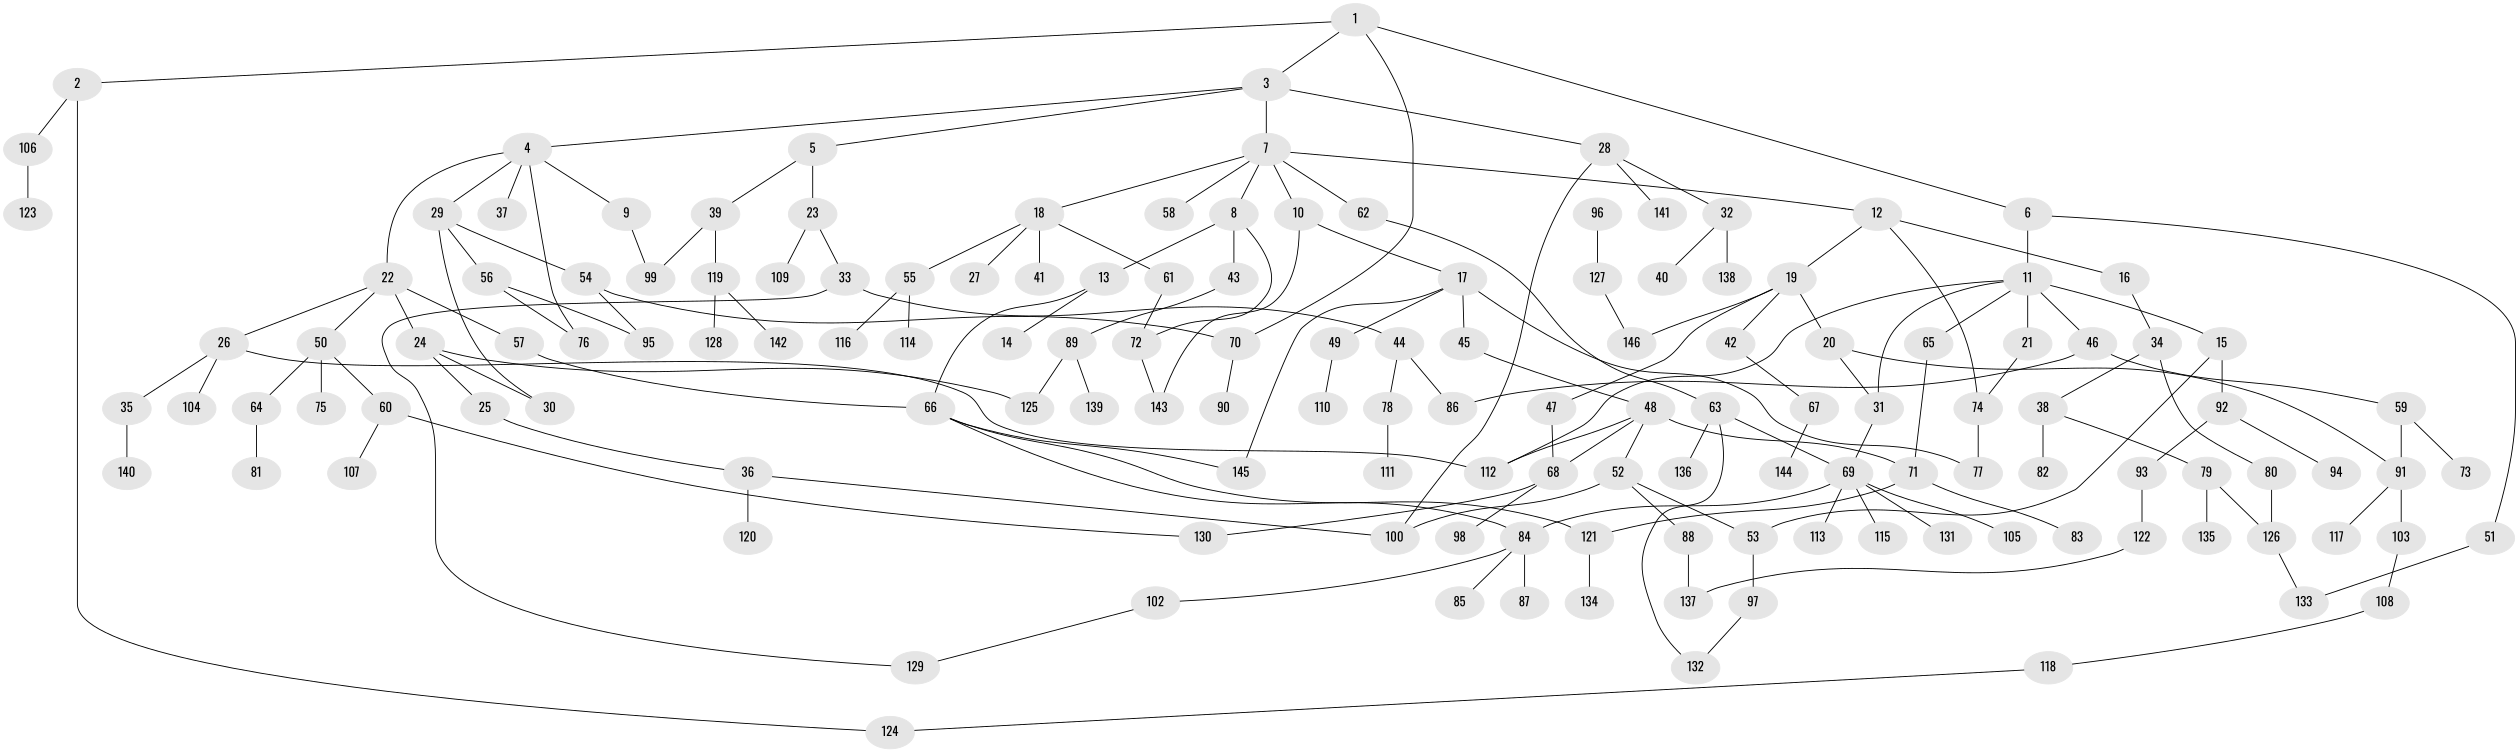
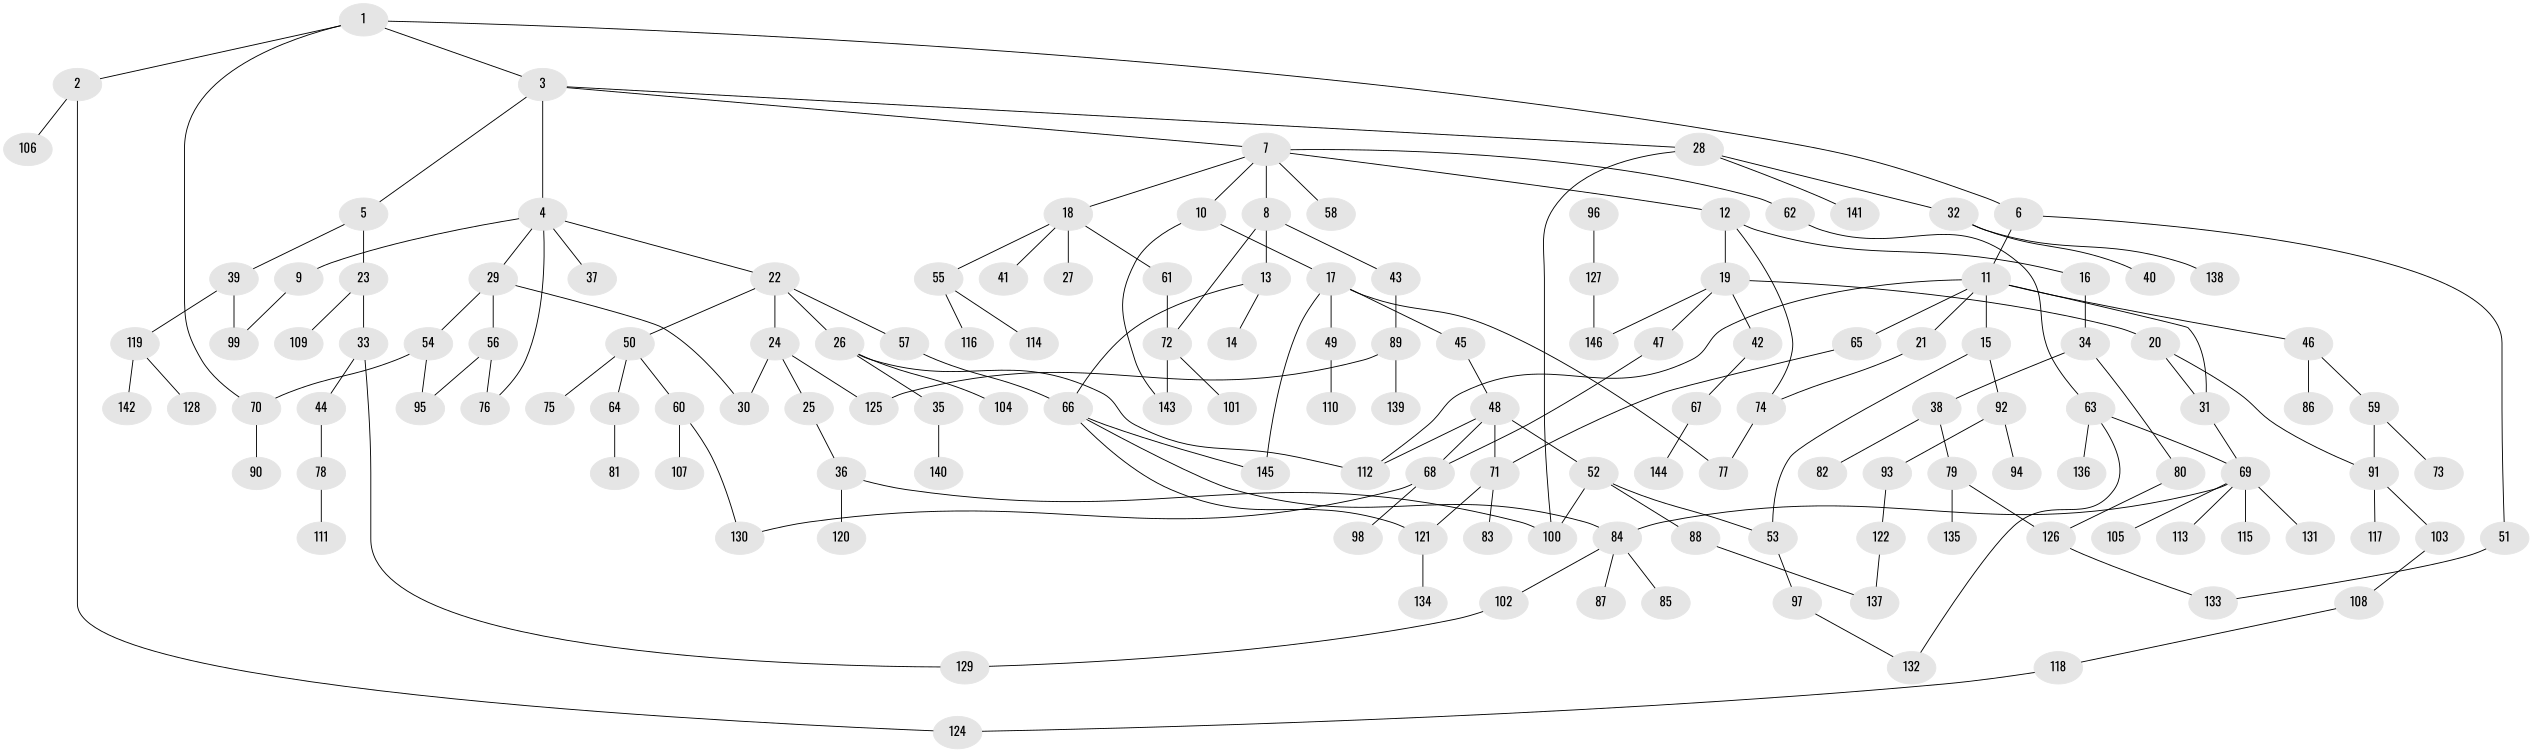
node "123": removed
edge "44" -- "86": removed
node "101": added
